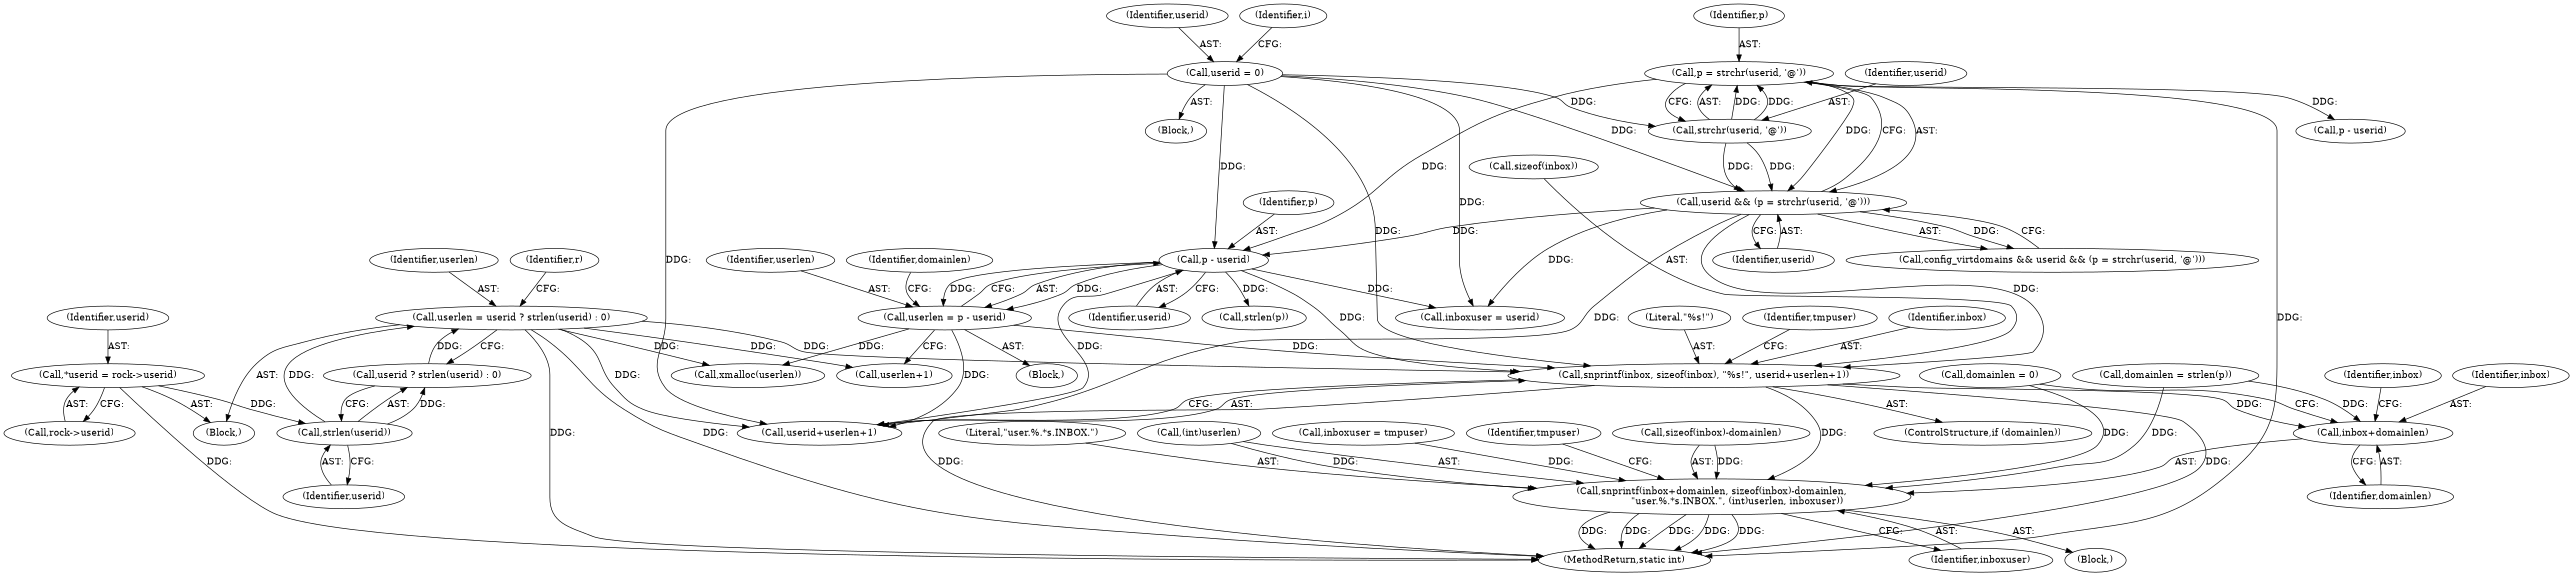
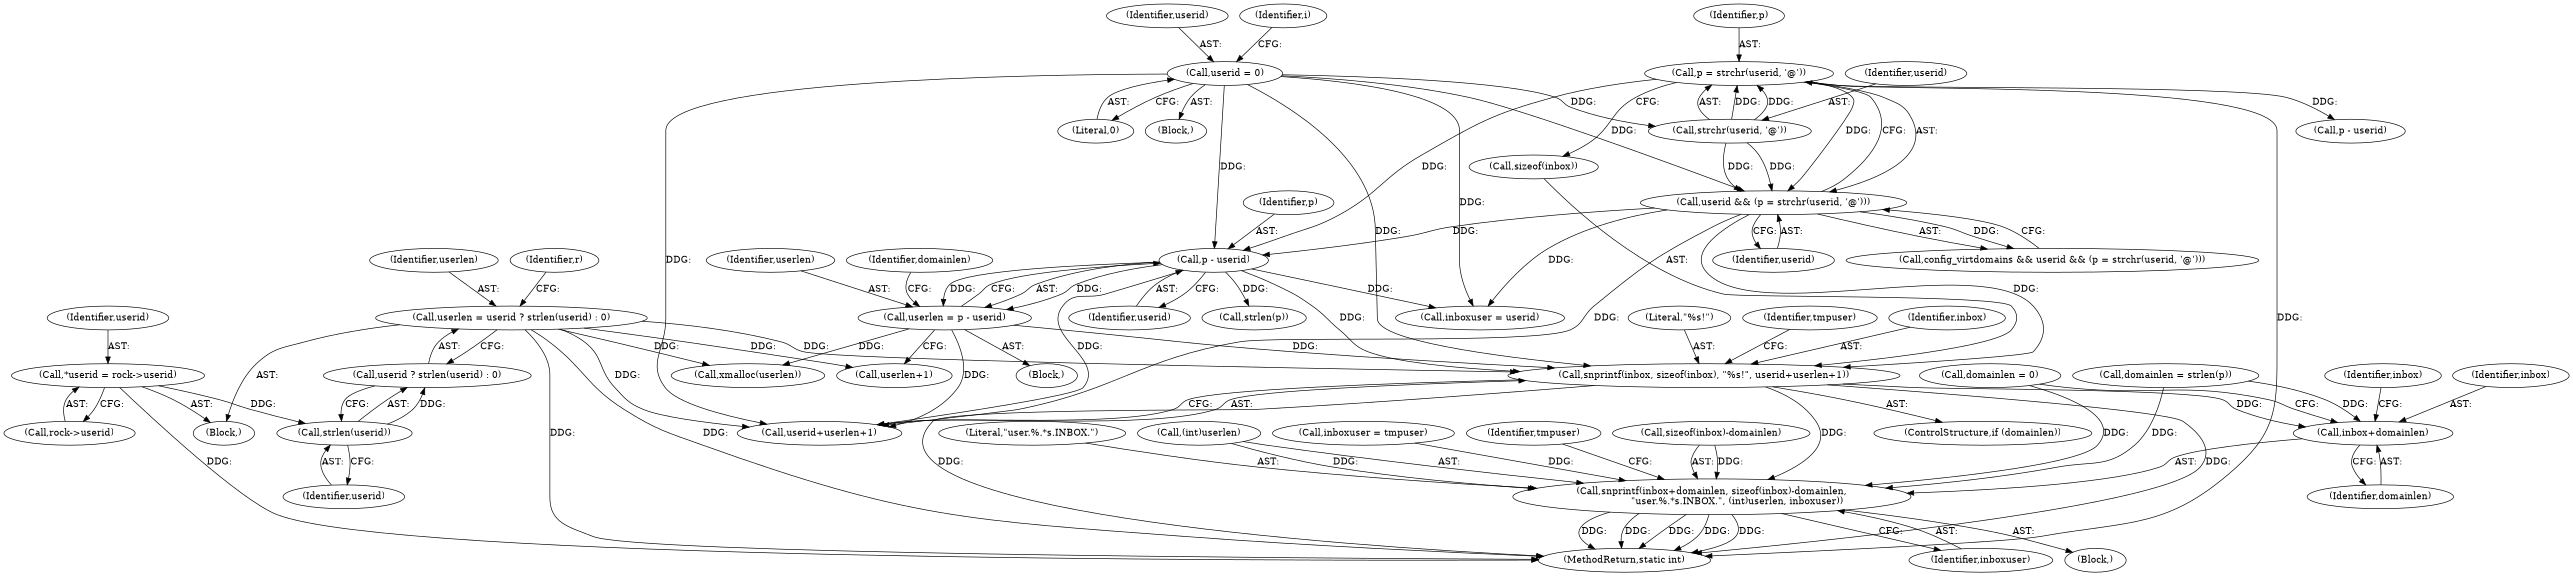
edge "(Call,p = strchr(userid, '@'))" -> "(Call,strchr(userid, '@'))": now "(Call,p = strchr(userid, '@'))" -> "(Call,sizeof(inbox))"
node "(Literal,0)": added
edge "(Call,userid ? strlen(userid) : 0)" -> "(Call,userlen = userid ? strlen(userid) : 0)": label "DDG: " -> "AST: "
edge "(Call,strlen(userid))" -> "(Call,userlen = userid ? strlen(userid) : 0)": removed, label "DDG:"
